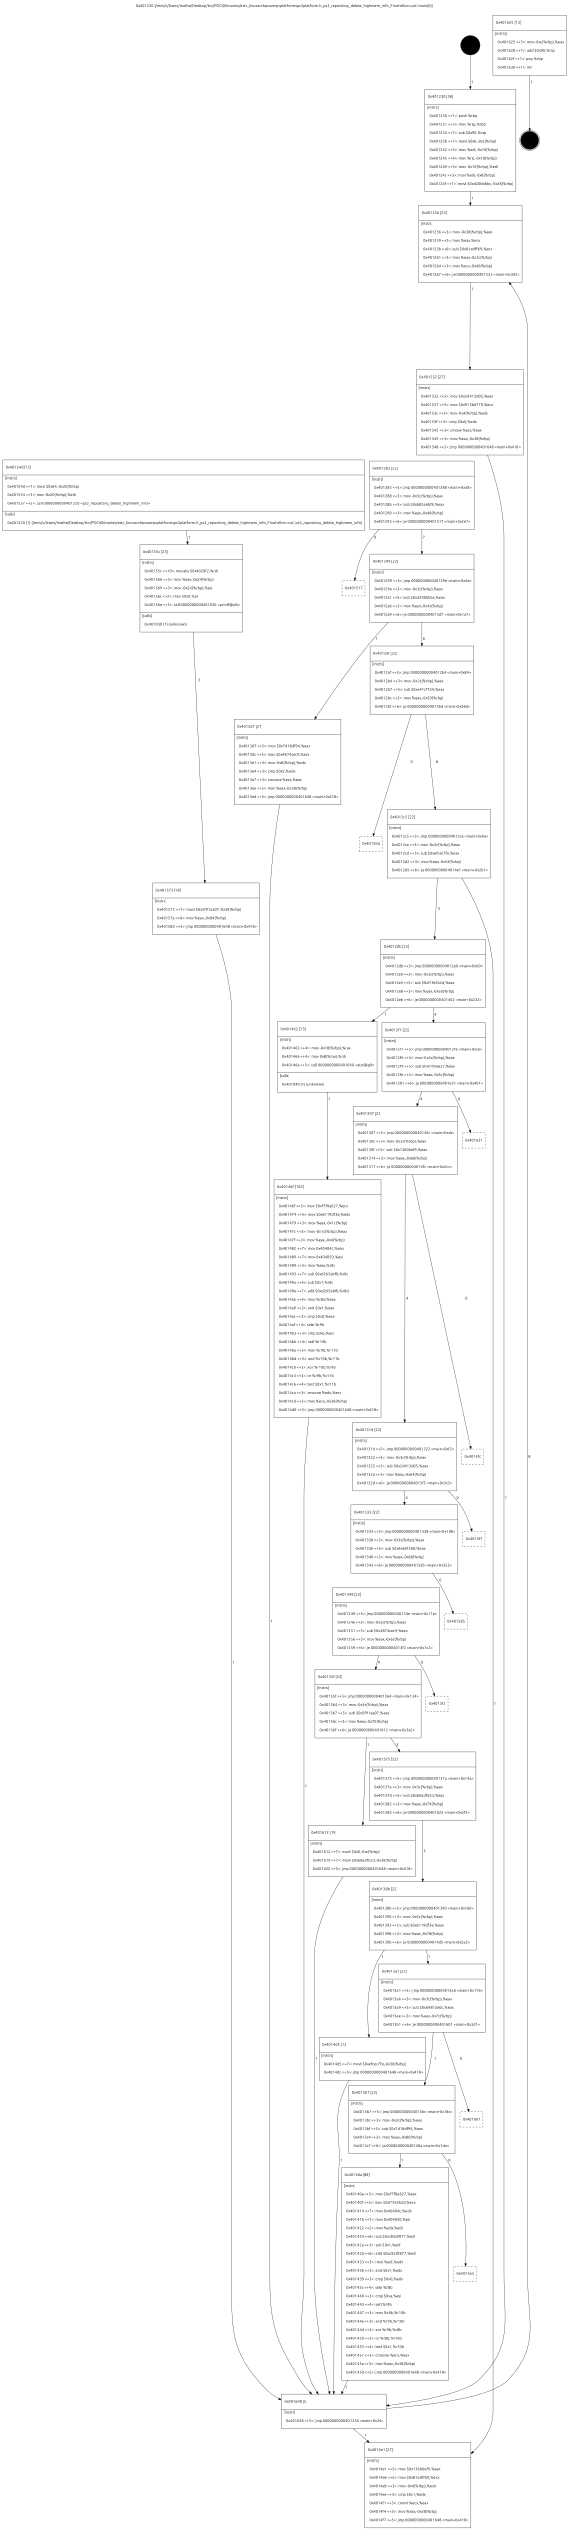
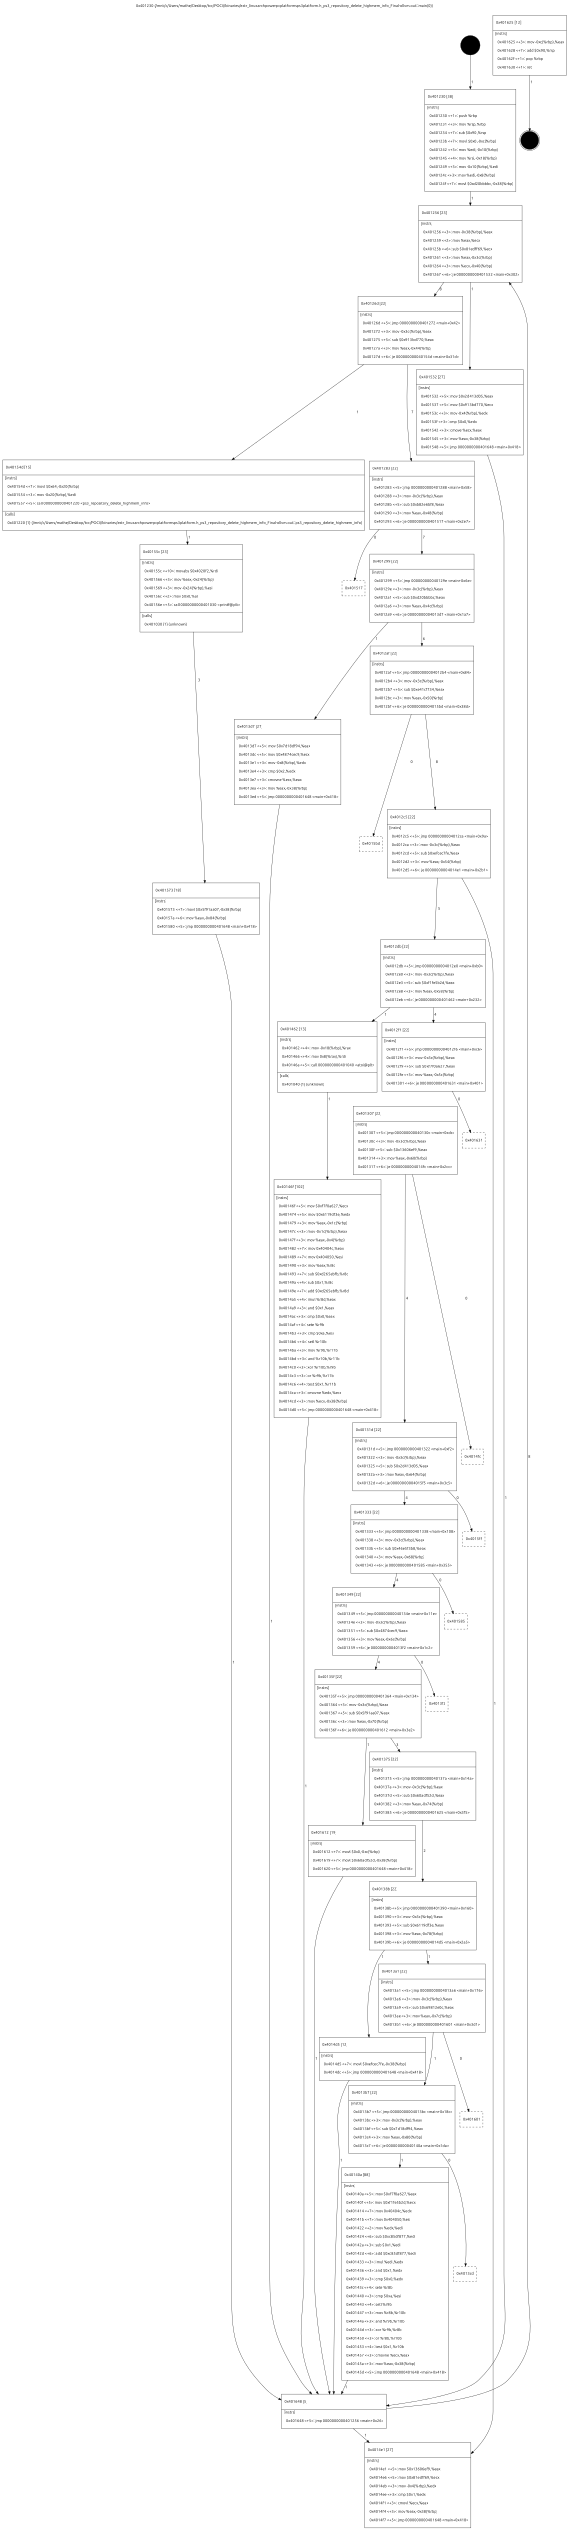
node "0x40126d [22]": added
edge "0x4012f1 [22]" -> "0x401307 [22]": removed, label "4"
edge "0x401333 [22]" -> "0x401349 [22]": added, label "4"
